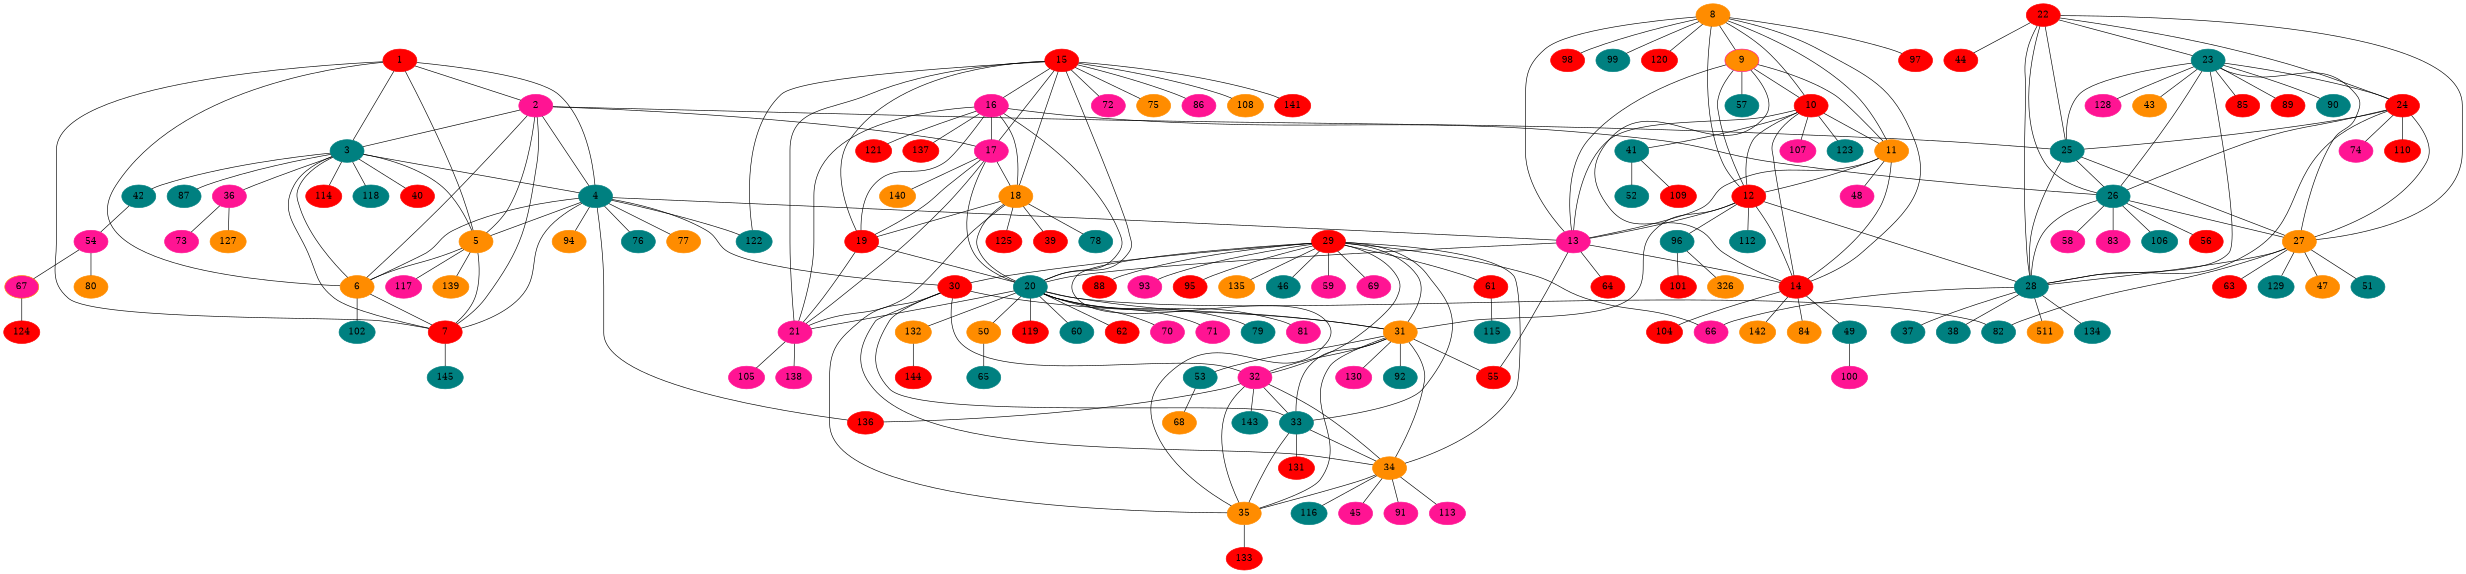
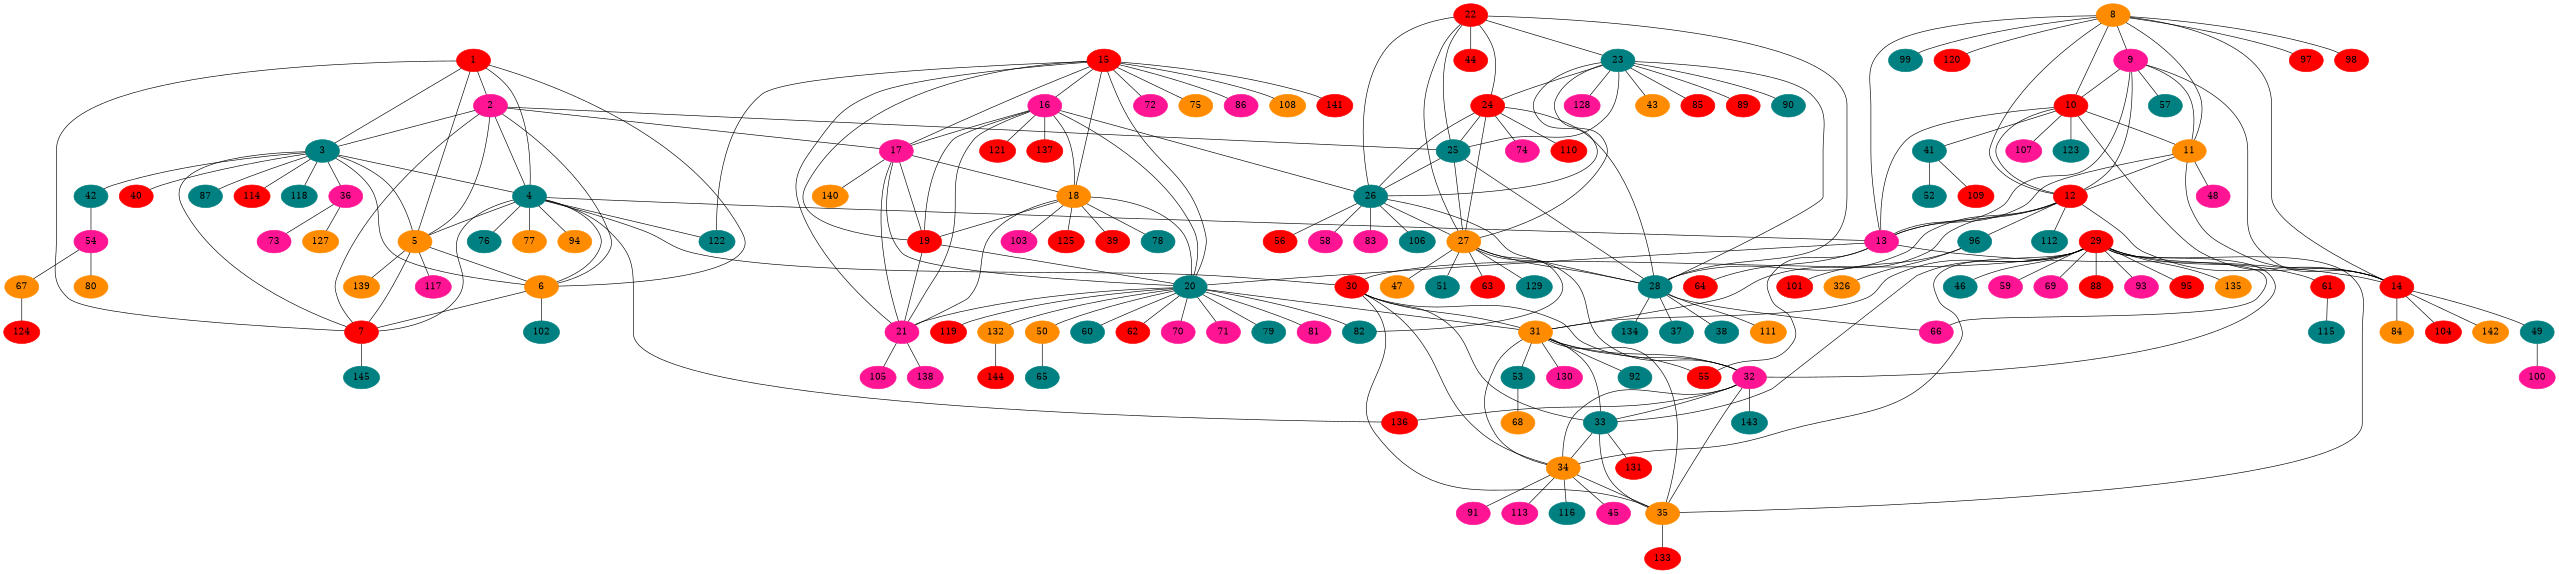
node "9": fillcolor darkorange -> deeppink
node "103": added
node "67": fillcolor deeppink -> darkorange
edge "27" -- "32": added
node "511": label "511" -> "111"
